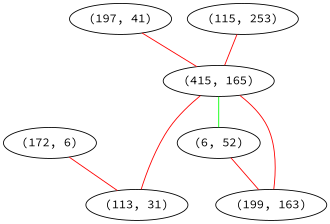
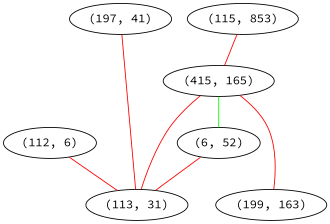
node "(115, 253)": label "(115, 253)" -> "(115, 853)"
edge "(197, 41)" -- "(415, 165)": now "(197, 41)" -- "(113, 31)"
node "(172, 6)": label "(172, 6)" -> "(112, 6)"
edge "(6, 52)" -- "(199, 163)": now "(6, 52)" -- "(113, 31)"
